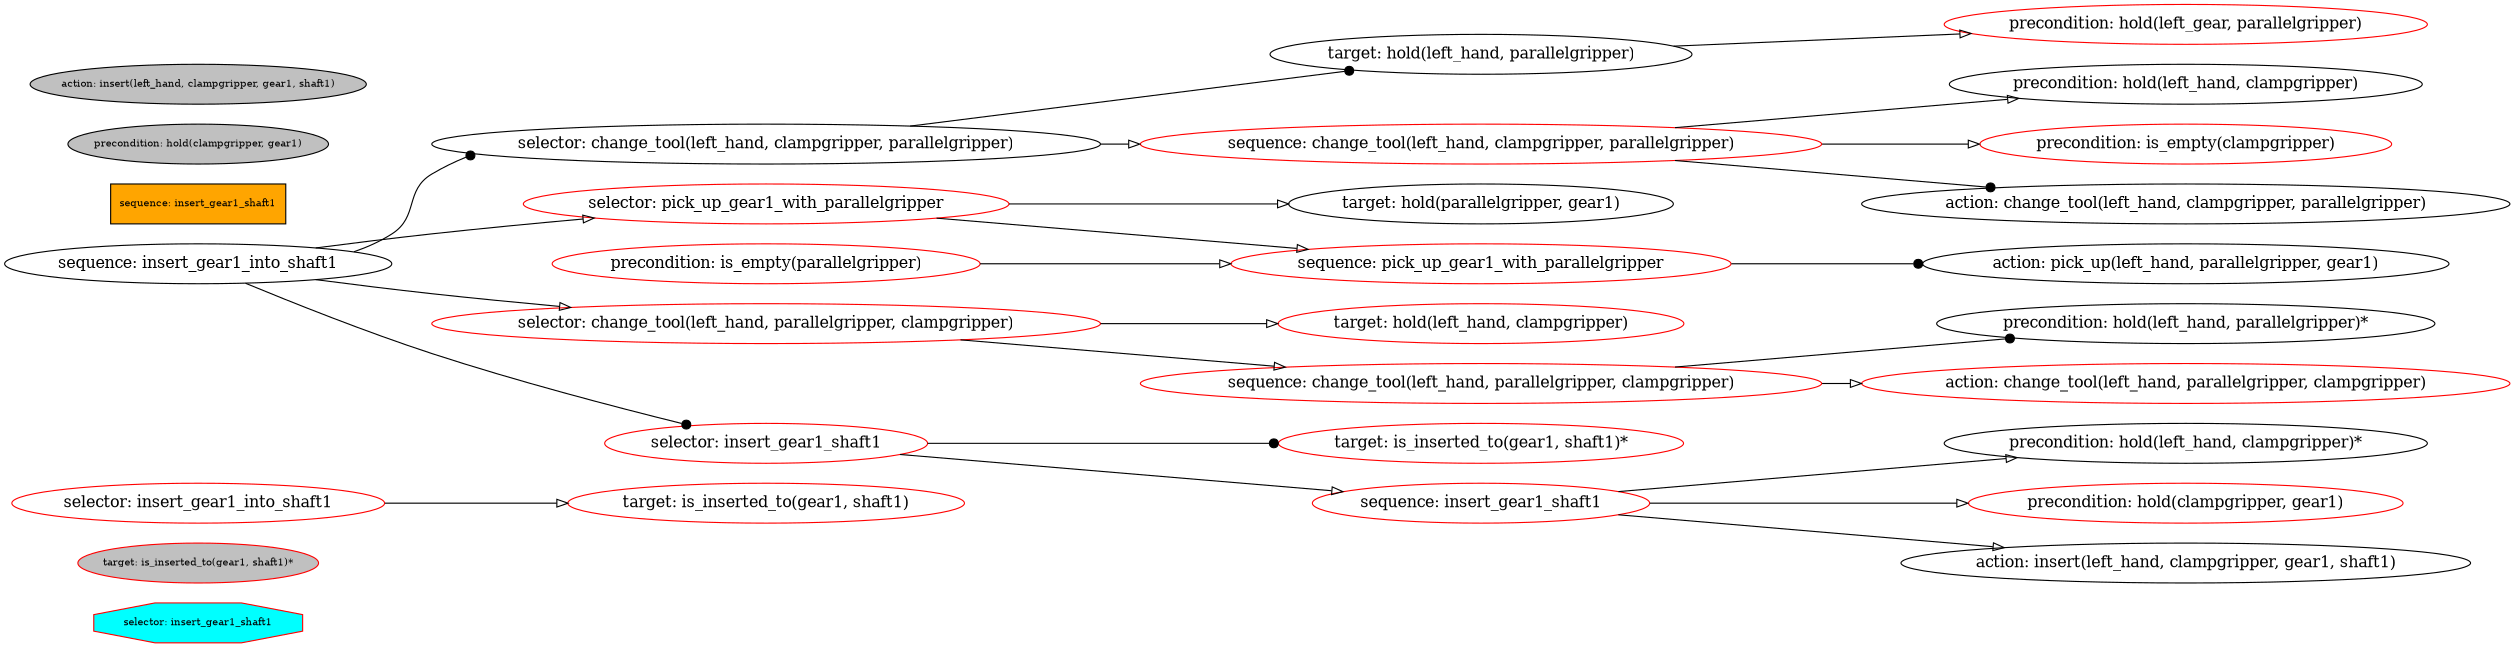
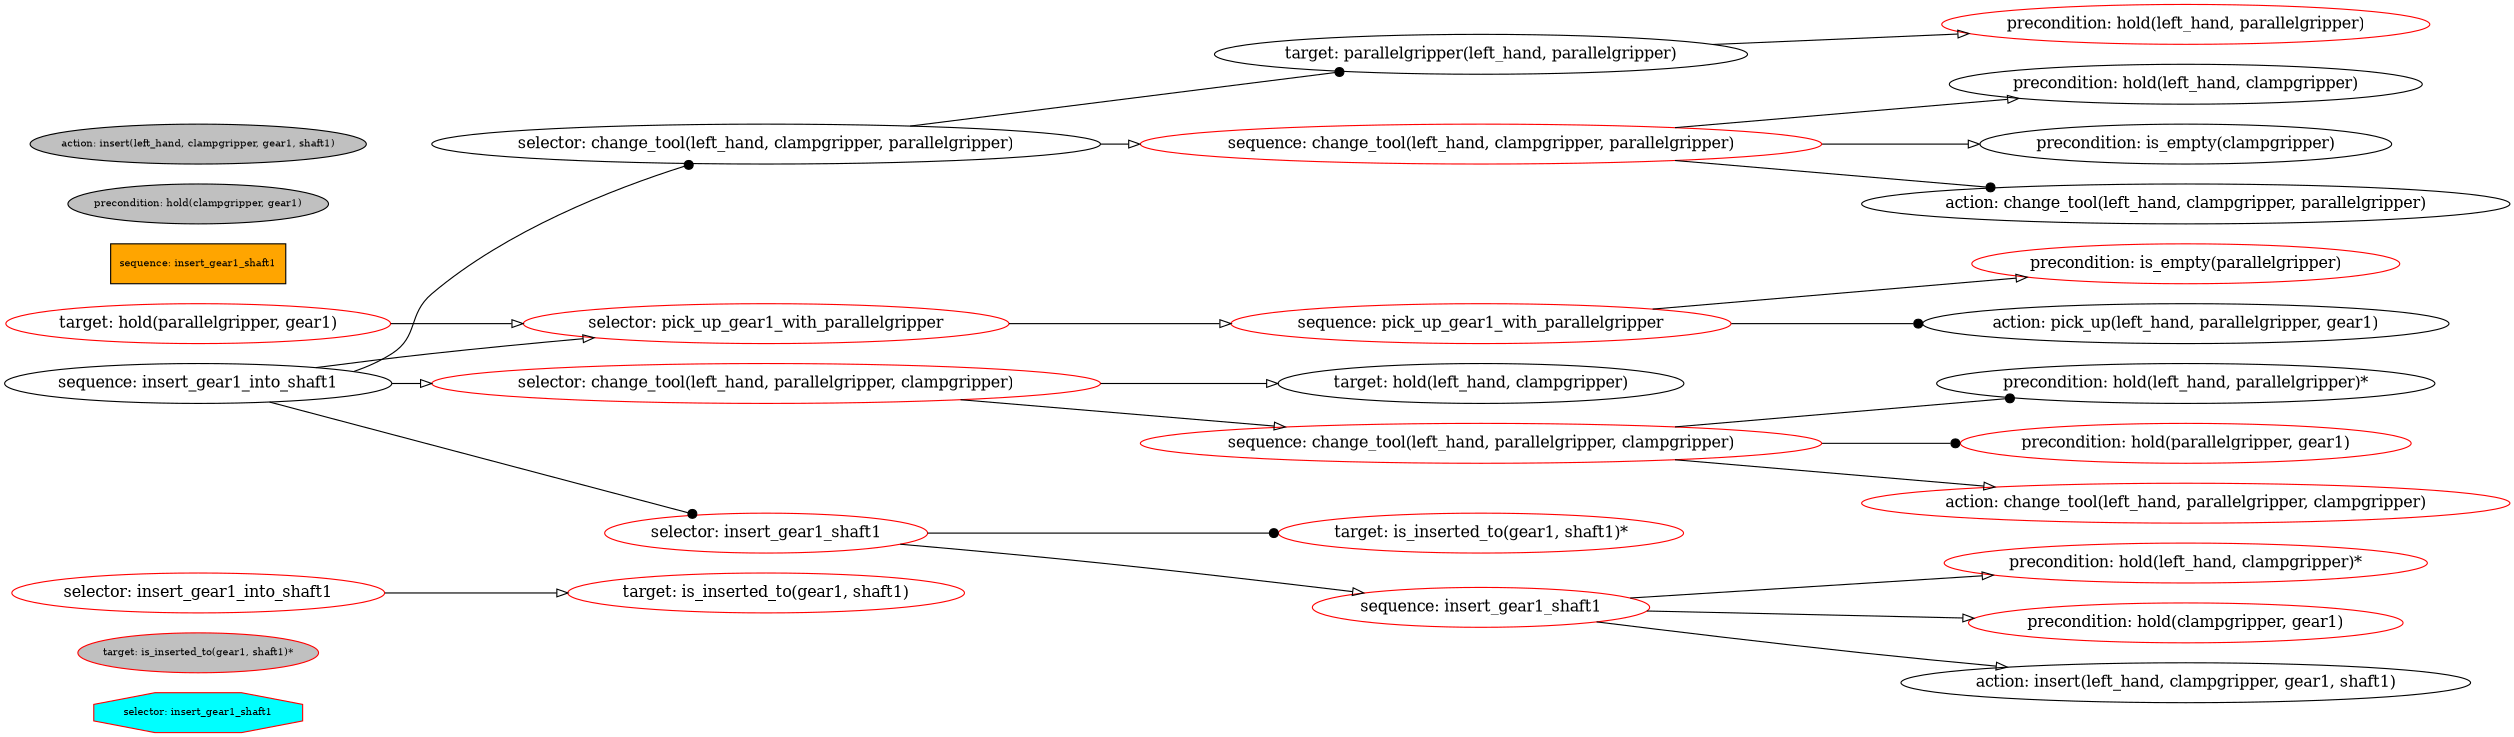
node "precondition: hold(left_gear, parallelgripper)": label "precondition: hold(left_gear, parallelgripper)" -> "precondition: hold(left_hand, parallelgripper)"
node "target: hold(left_hand, parallelgripper)": label "target: hold(left_hand, parallelgripper)" -> "target: parallelgripper(left_hand, parallelgripper)"
node "precondition: is_empty(clampgripper)": color red -> black
edge "selector: pick_up_gear1_with_parallelgripper" -> "target: hold(parallelgripper, gear1)": reversed
node "target: hold(parallelgripper, gear1)": color black -> red
edge "precondition: is_empty(parallelgripper)" -> "sequence: pick_up_gear1_with_parallelgripper": reversed
node "target: hold(left_hand, clampgripper)": color red -> black
node "precondition: hold(parallelgripper, gear1)": added
node "precondition: hold(left_hand, clampgripper)*": color black -> red
